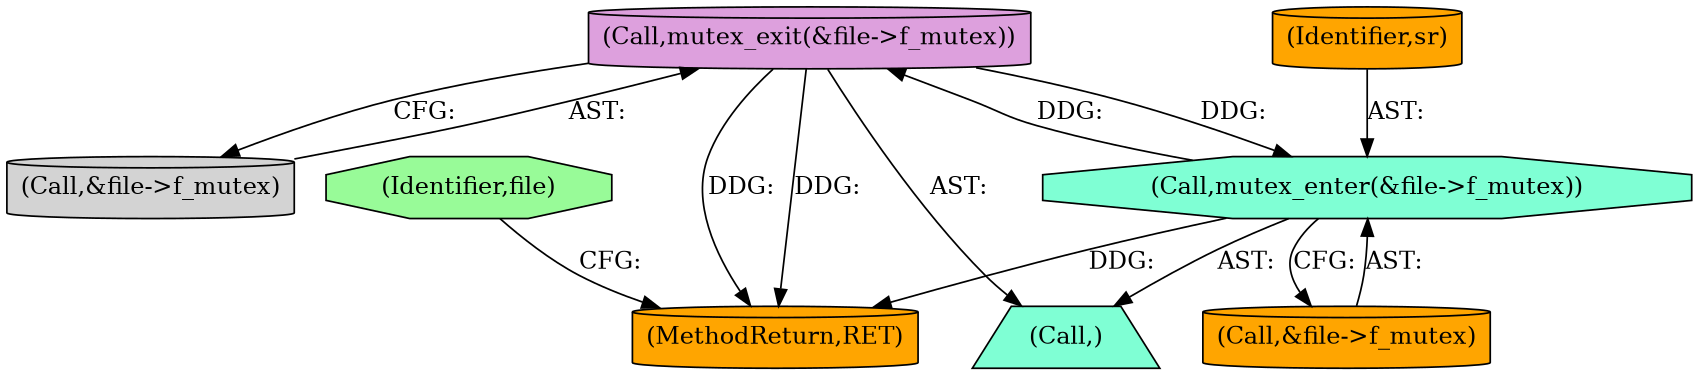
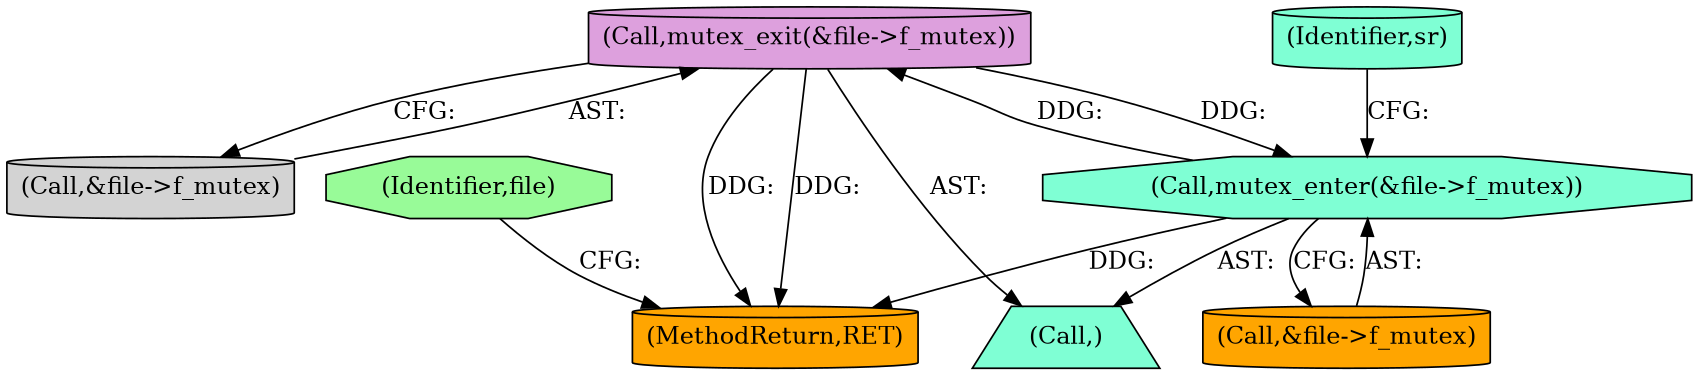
node "(Identifier,sr)": fillcolor orange -> aquamarine
edge "(Identifier,sr)" -> "(Call,mutex_enter(&file->f_mutex))": label "AST: " -> "CFG: "
